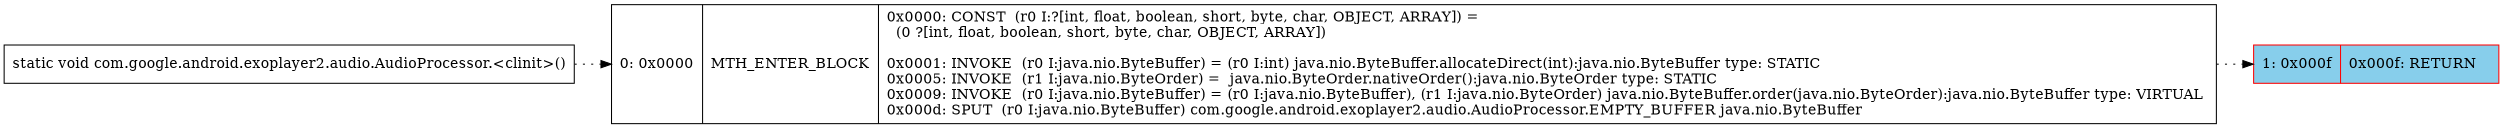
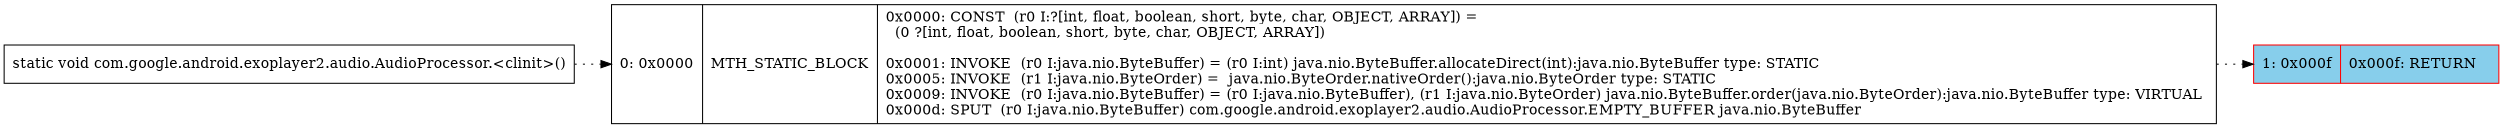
node "0: 0x0000": text "MTH_ENTER_BLOCK" -> "MTH_STATIC_BLOCK"
